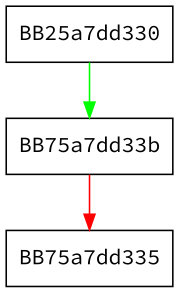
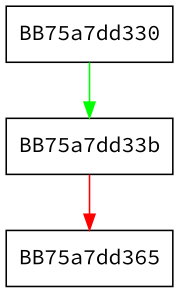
node "BB25a7dd330": label "BB25a7dd330" -> "BB75a7dd330"
node "BB75a7dd335": label "BB75a7dd335" -> "BB75a7dd365"
